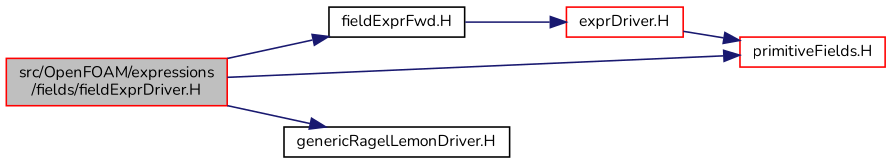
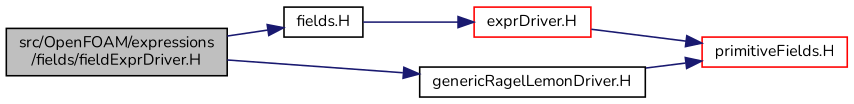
node "fieldExprFwd.H": label "fieldExprFwd.H" -> "fields.H"
edge "src/OpenFOAM/expressions /fields/fieldExprDriver.H" -> "primitiveFields.H": now "genericRagelLemonDriver.H" -> "primitiveFields.H"
node "src/OpenFOAM/expressions /fields/fieldExprDriver.H": color red -> black
